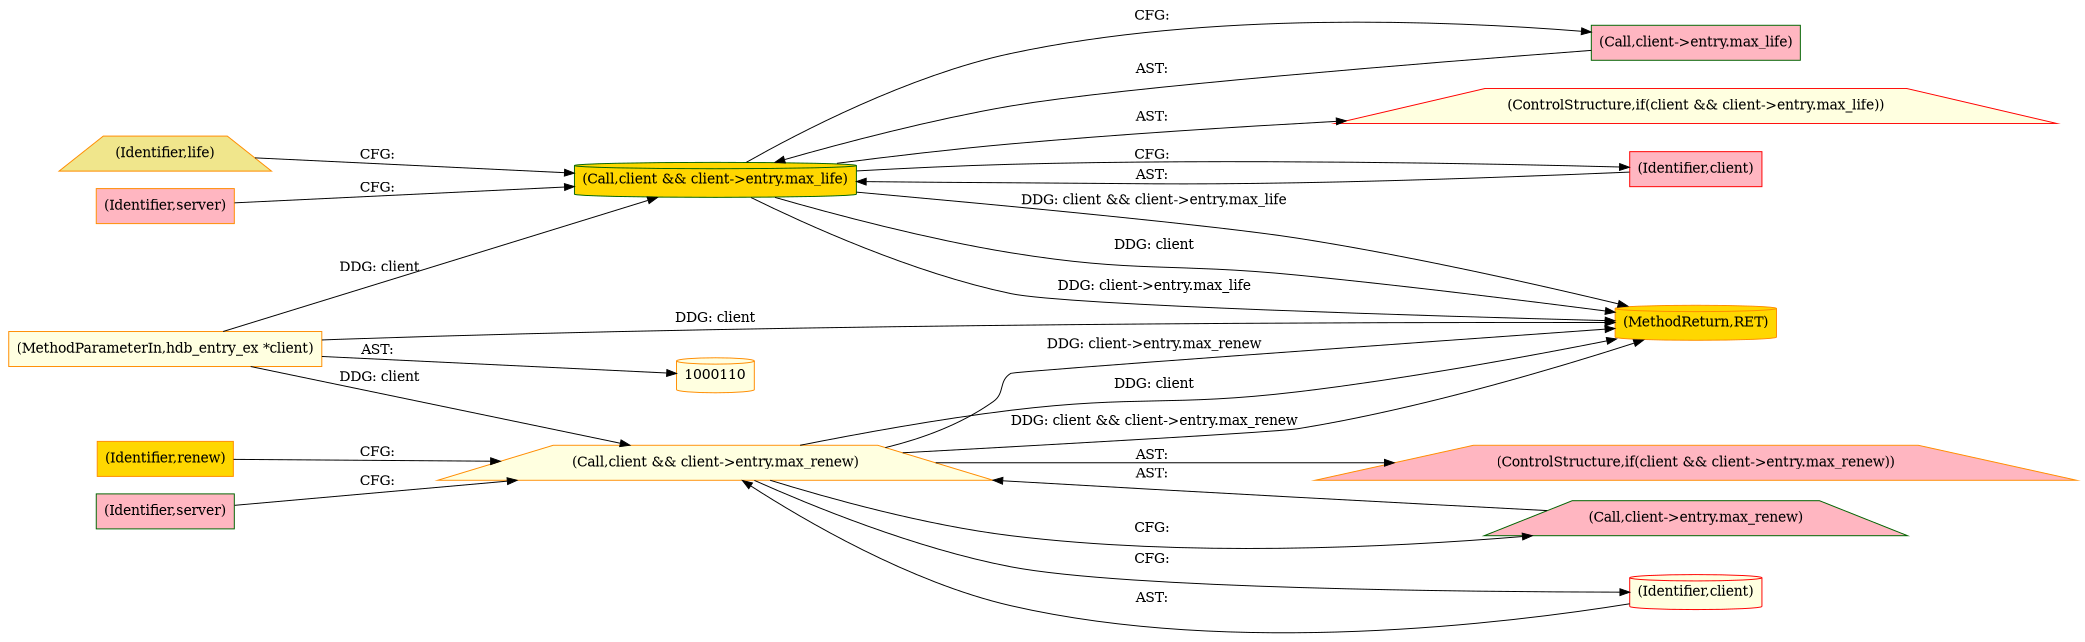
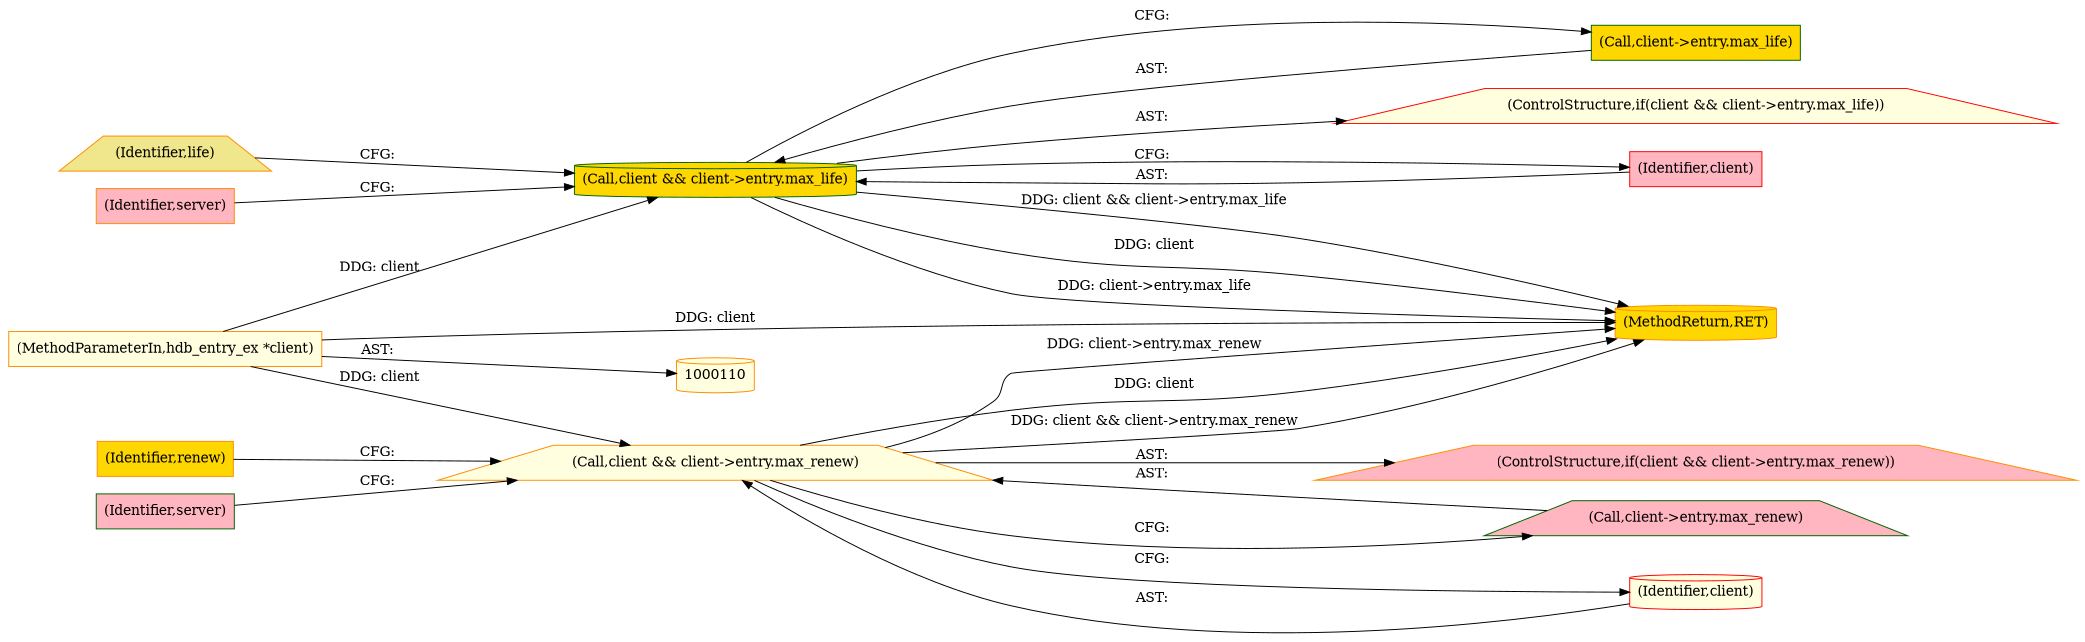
node "(Call,client->entry.max_life)": fillcolor lightpink -> gold
